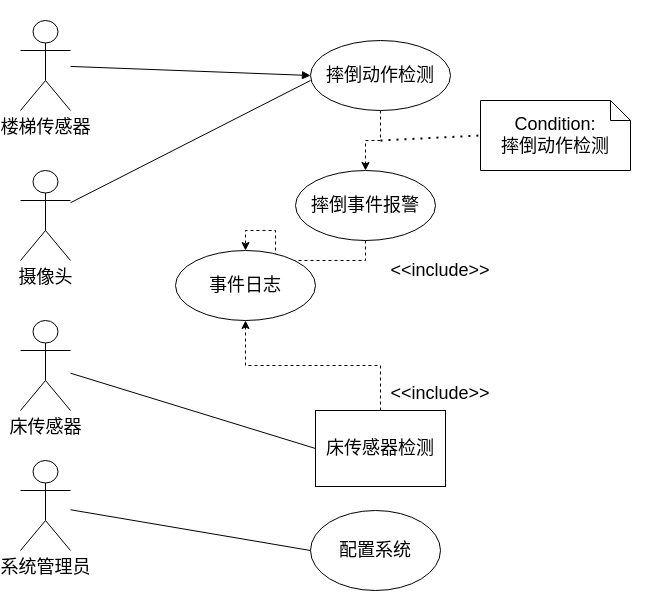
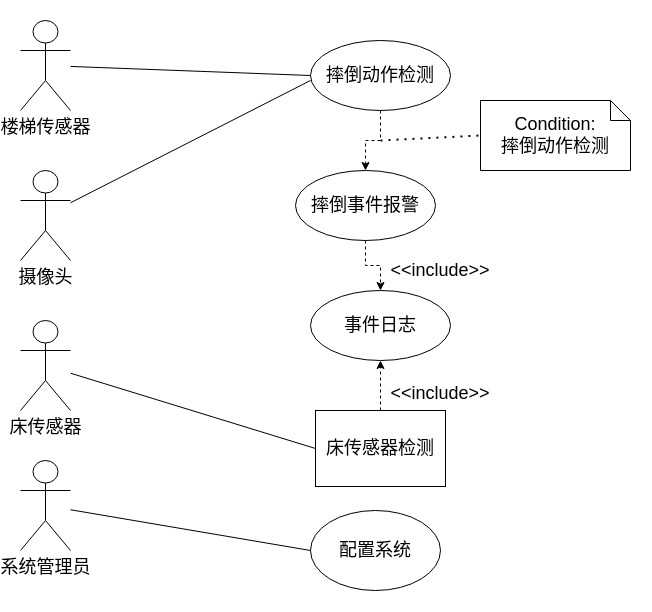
edge "楼梯传感器" -> "摔倒动作检测": arrowhead block -> none
node "事件日志": moved (246, 286) -> (381, 326)
